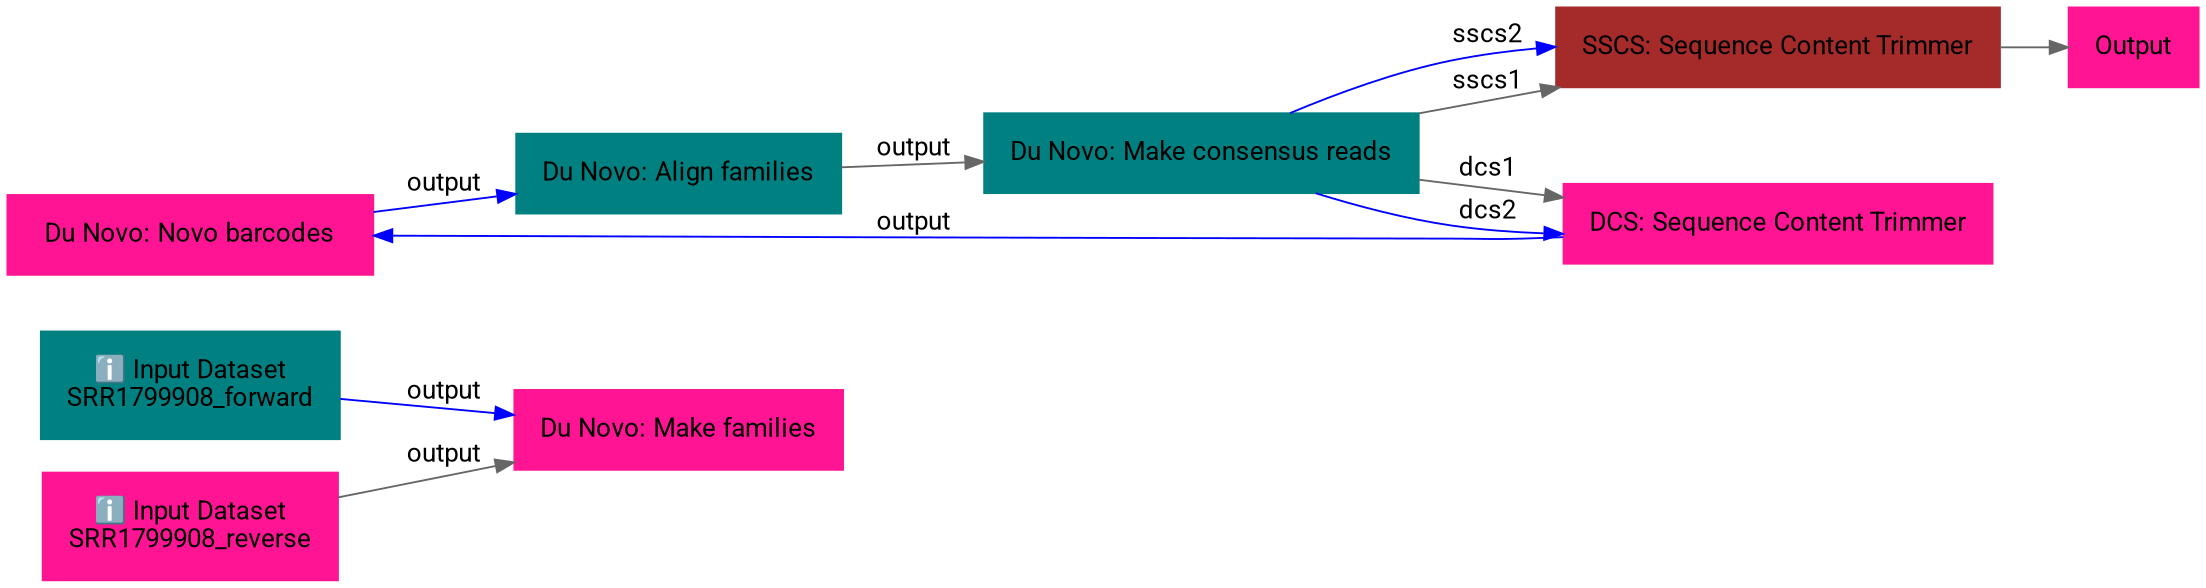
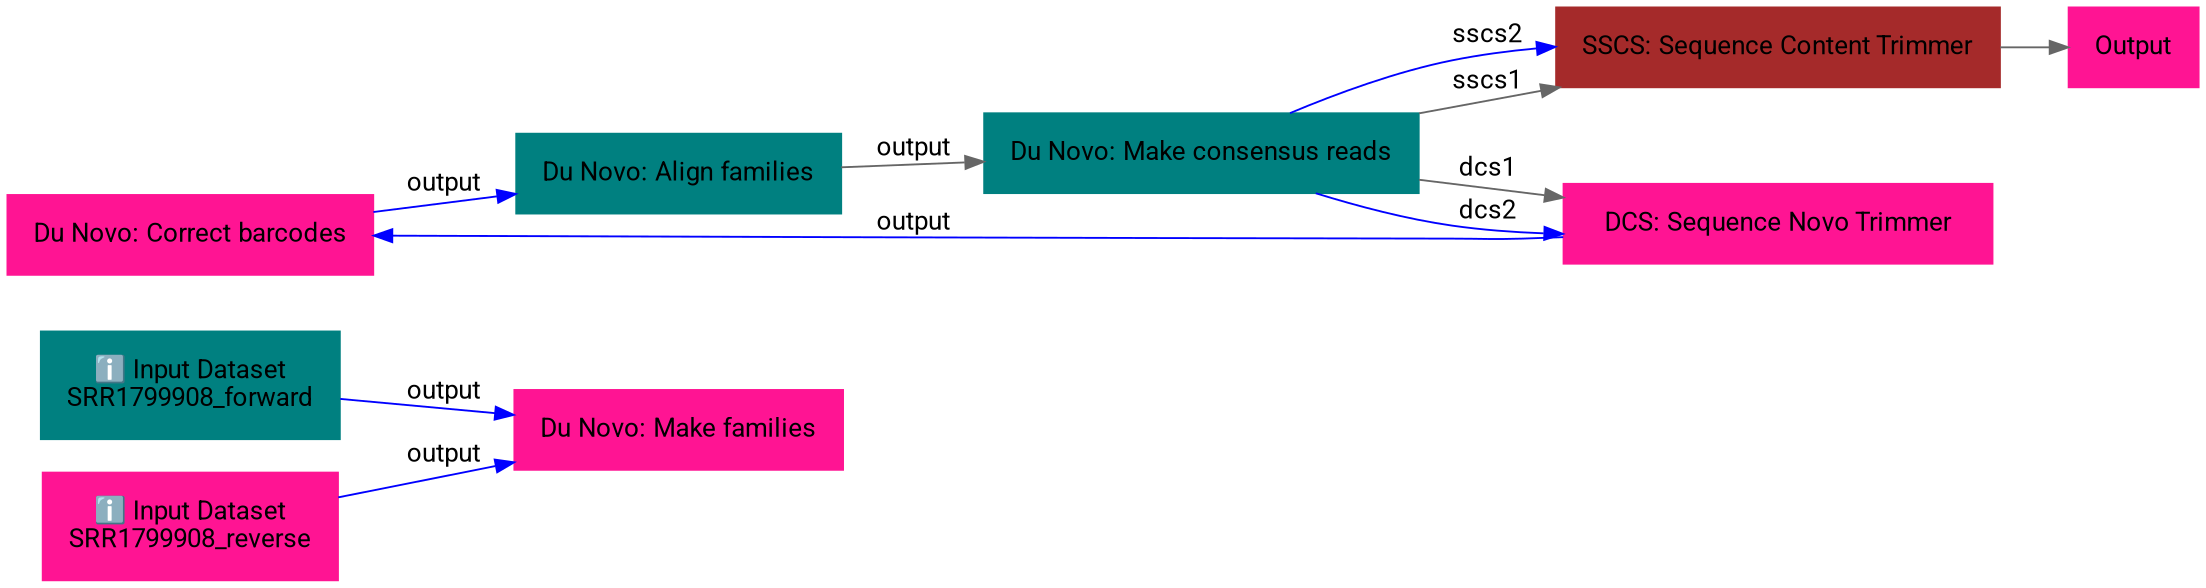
node "DCS: Sequence Content Trimmer": label "DCS: Sequence Content Trimmer" -> "DCS: Sequence Novo Trimmer"
node "Du Novo: Novo barcodes": label "Du Novo: Novo barcodes" -> "Du Novo: Correct barcodes"
edge "ℹ️ Input Dataset SRR1799908_reverse" -> "Du Novo: Make families": color gray40 -> blue
